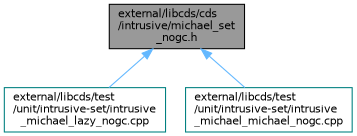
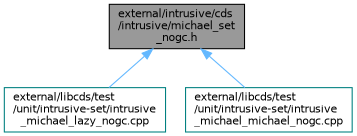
node "external/libcds/cds /intrusive/michael_set _nogc.h": label "external/libcds/cds /intrusive/michael_set _nogc.h" -> "external/intrusive/cds /intrusive/michael_set _nogc.h"
